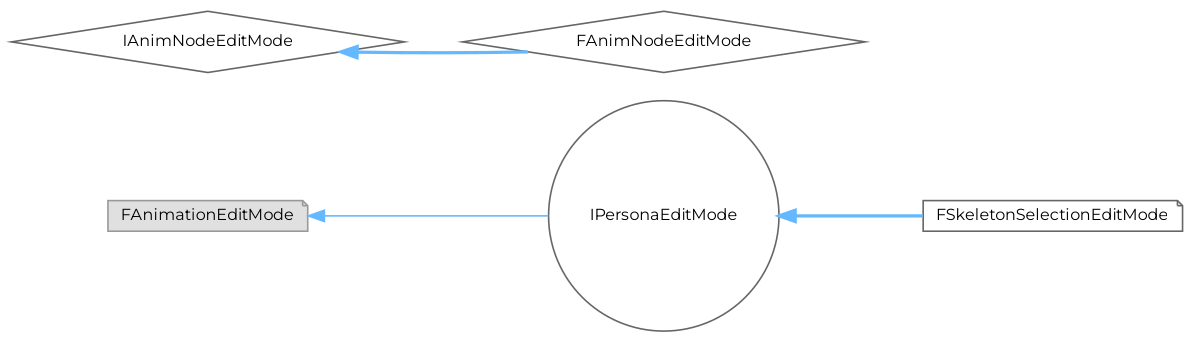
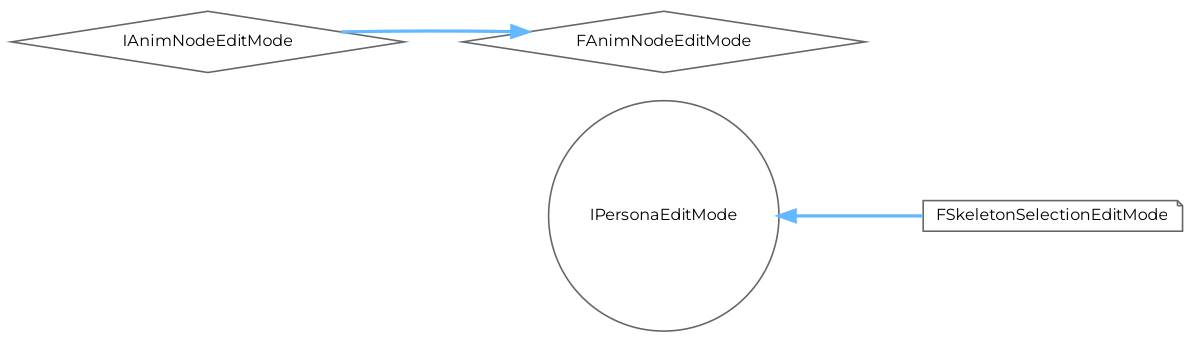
edge "FAnimNodeEditMode" -> "IAnimNodeEditMode": reversed
node "FAnimationEditMode": removed
